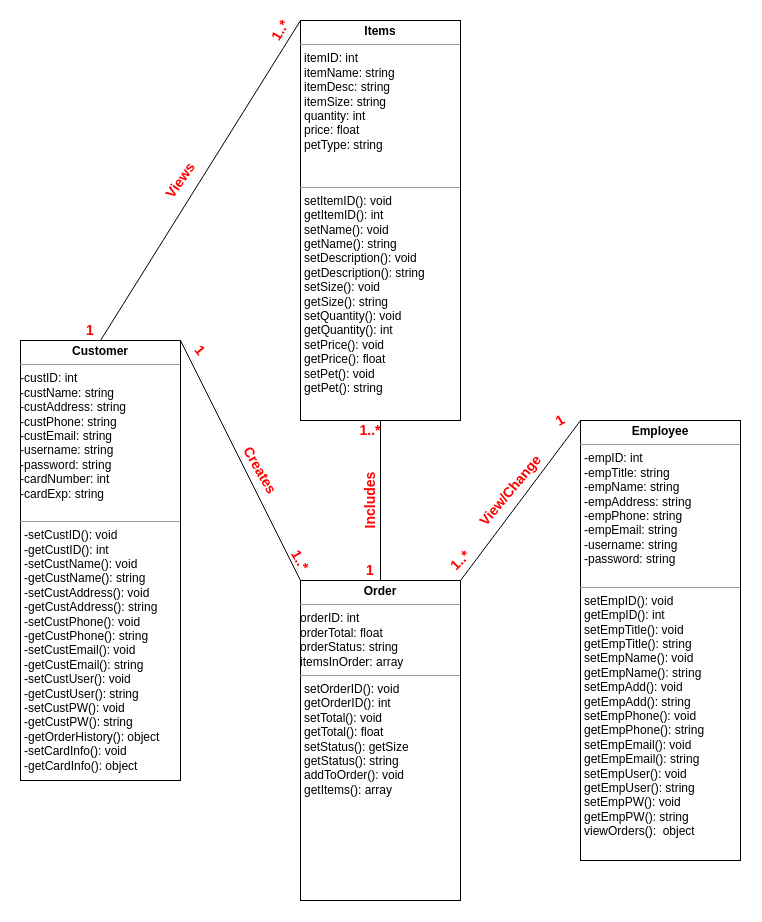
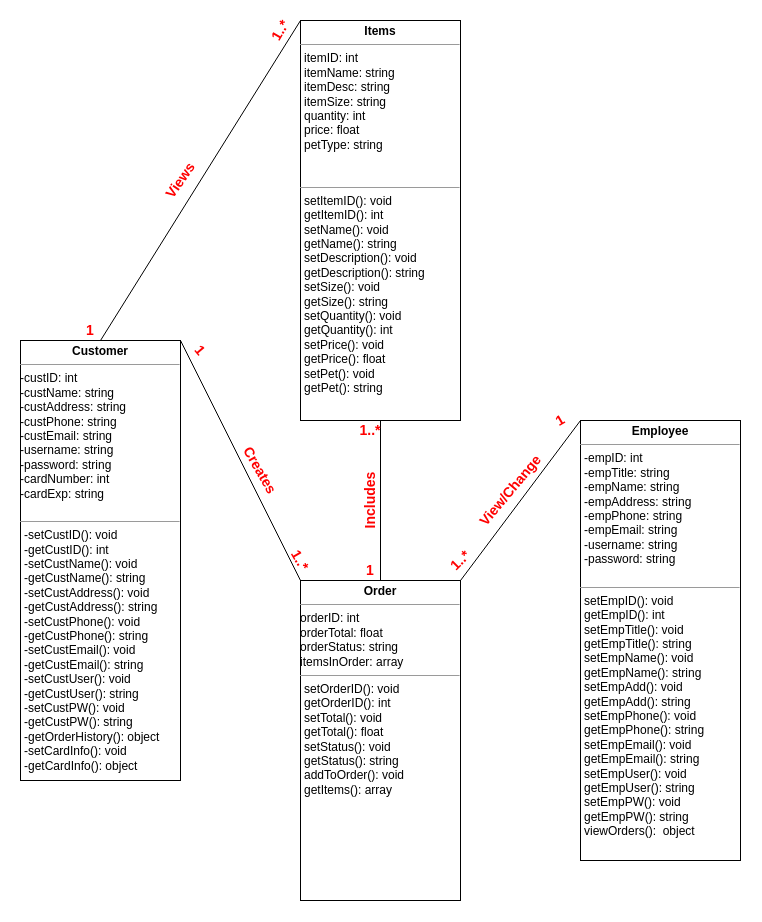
node "Order orderID: int orderTotal: float orderStatus: string itemsInOrder: array setOrderID(): void getOrderID(): int setTotal(): void getTotal(): float setStatus(): getSize getStatus(): string addToOrder(): void getItems(): array": label "Order orderID: int orderTotal: float orderStatus: string itemsInOrder: array setOrderID(): void getOrderID(): int setTotal(): void getTotal(): float setStatus(): getSize getStatus(): string addToOrder(): void getItems(): array" -> "Order orderID: int orderTotal: float orderStatus: string itemsInOrder: array setOrderID(): void getOrderID(): int setTotal(): void getTotal(): float setStatus(): void getStatus(): string addToOrder(): void getItems(): array"
